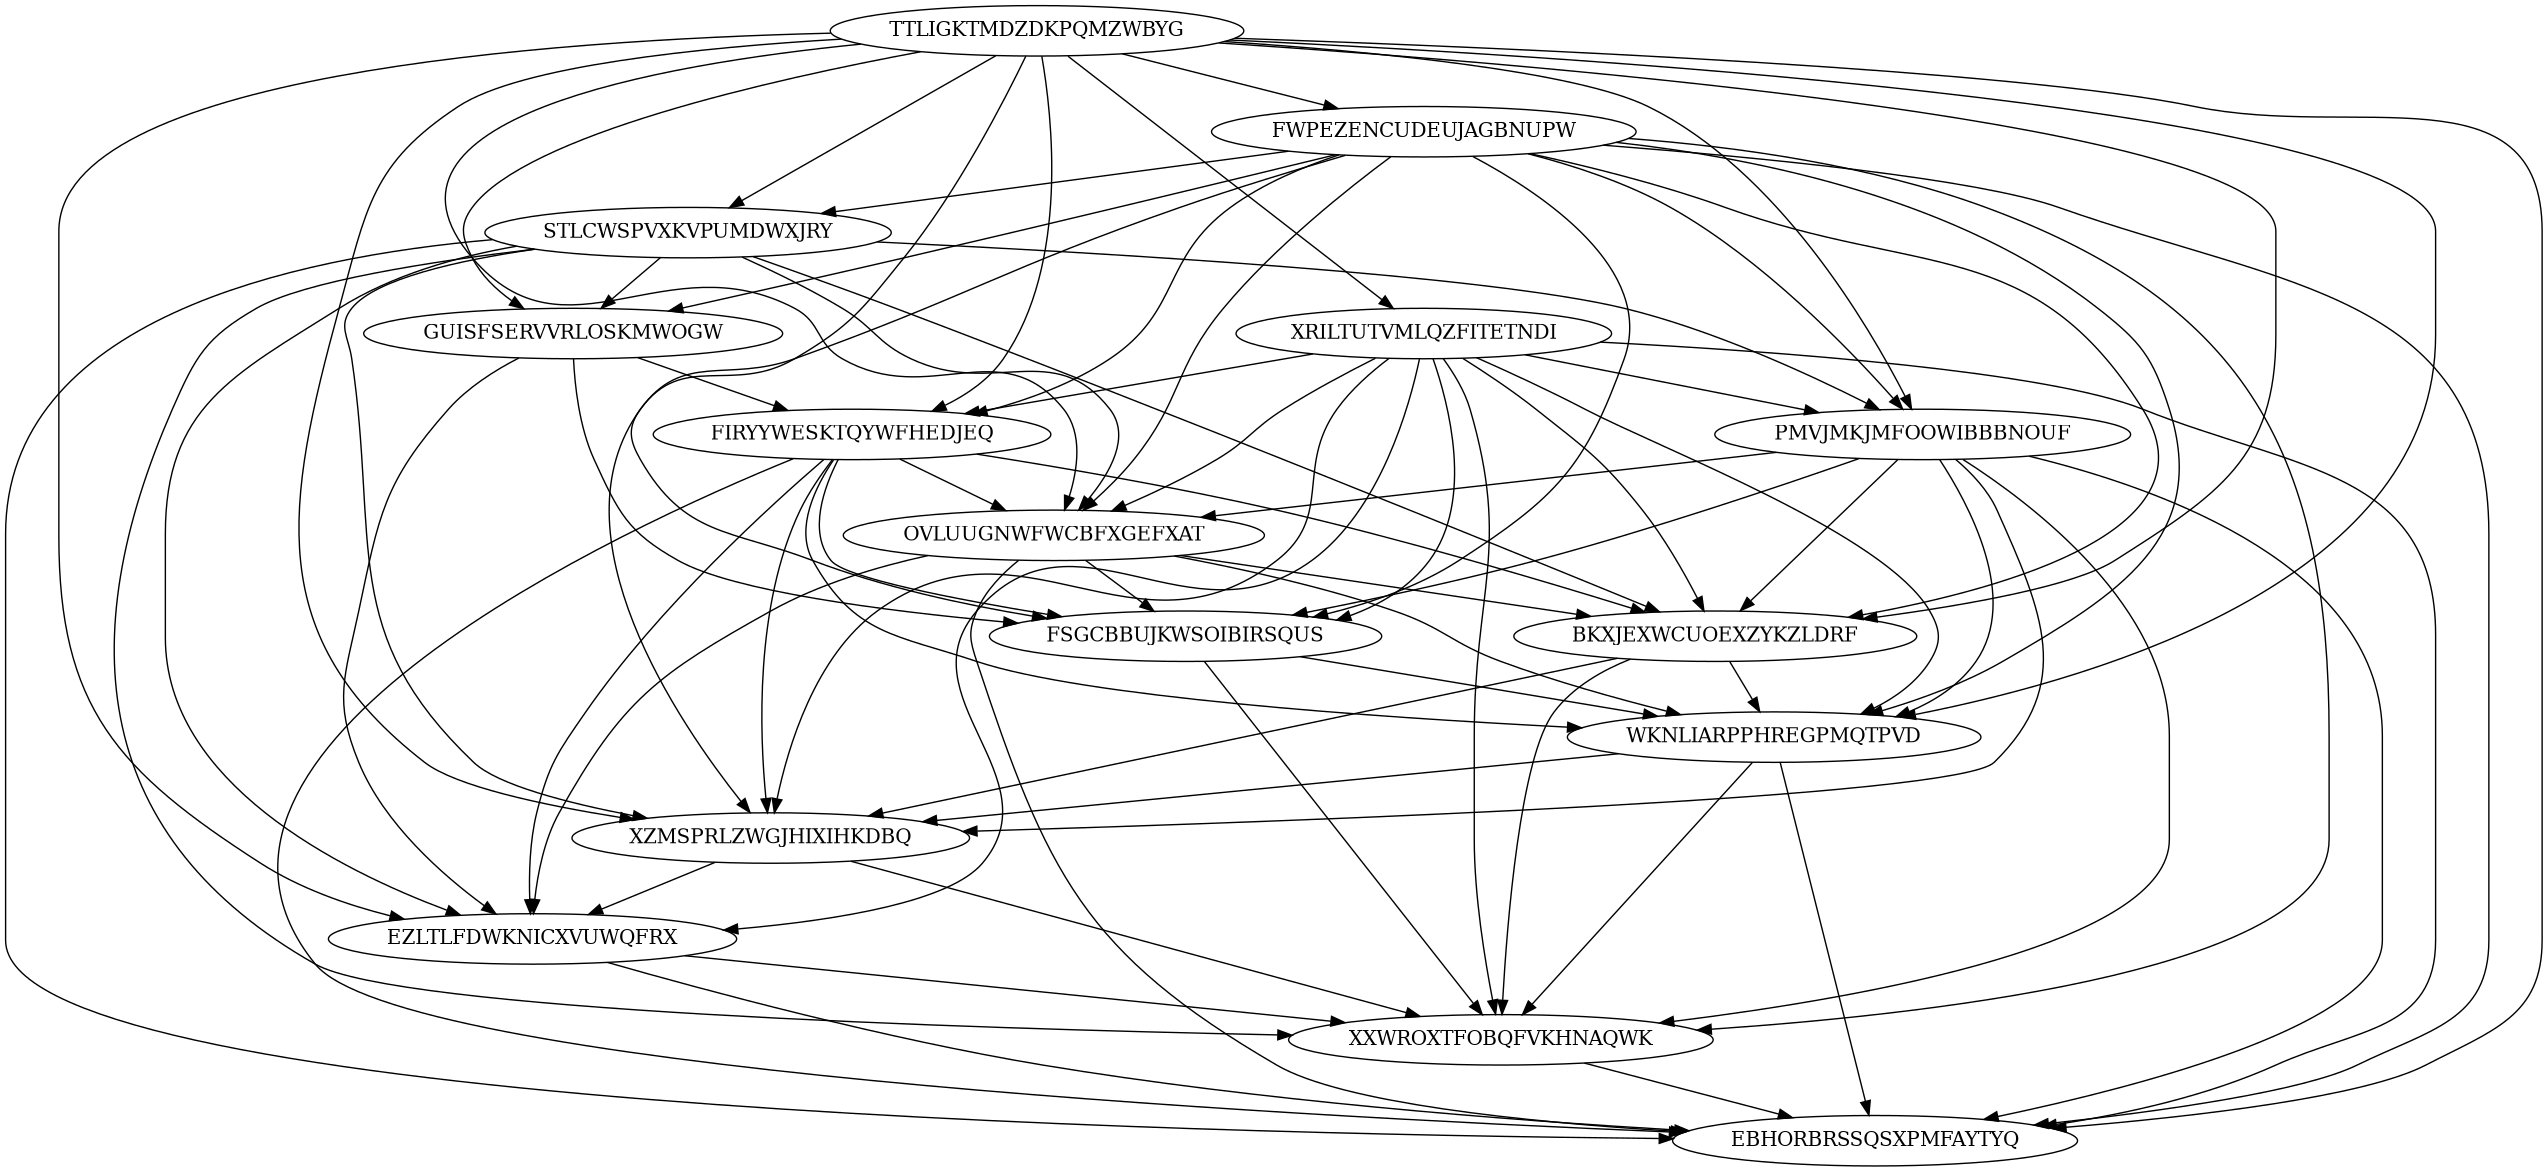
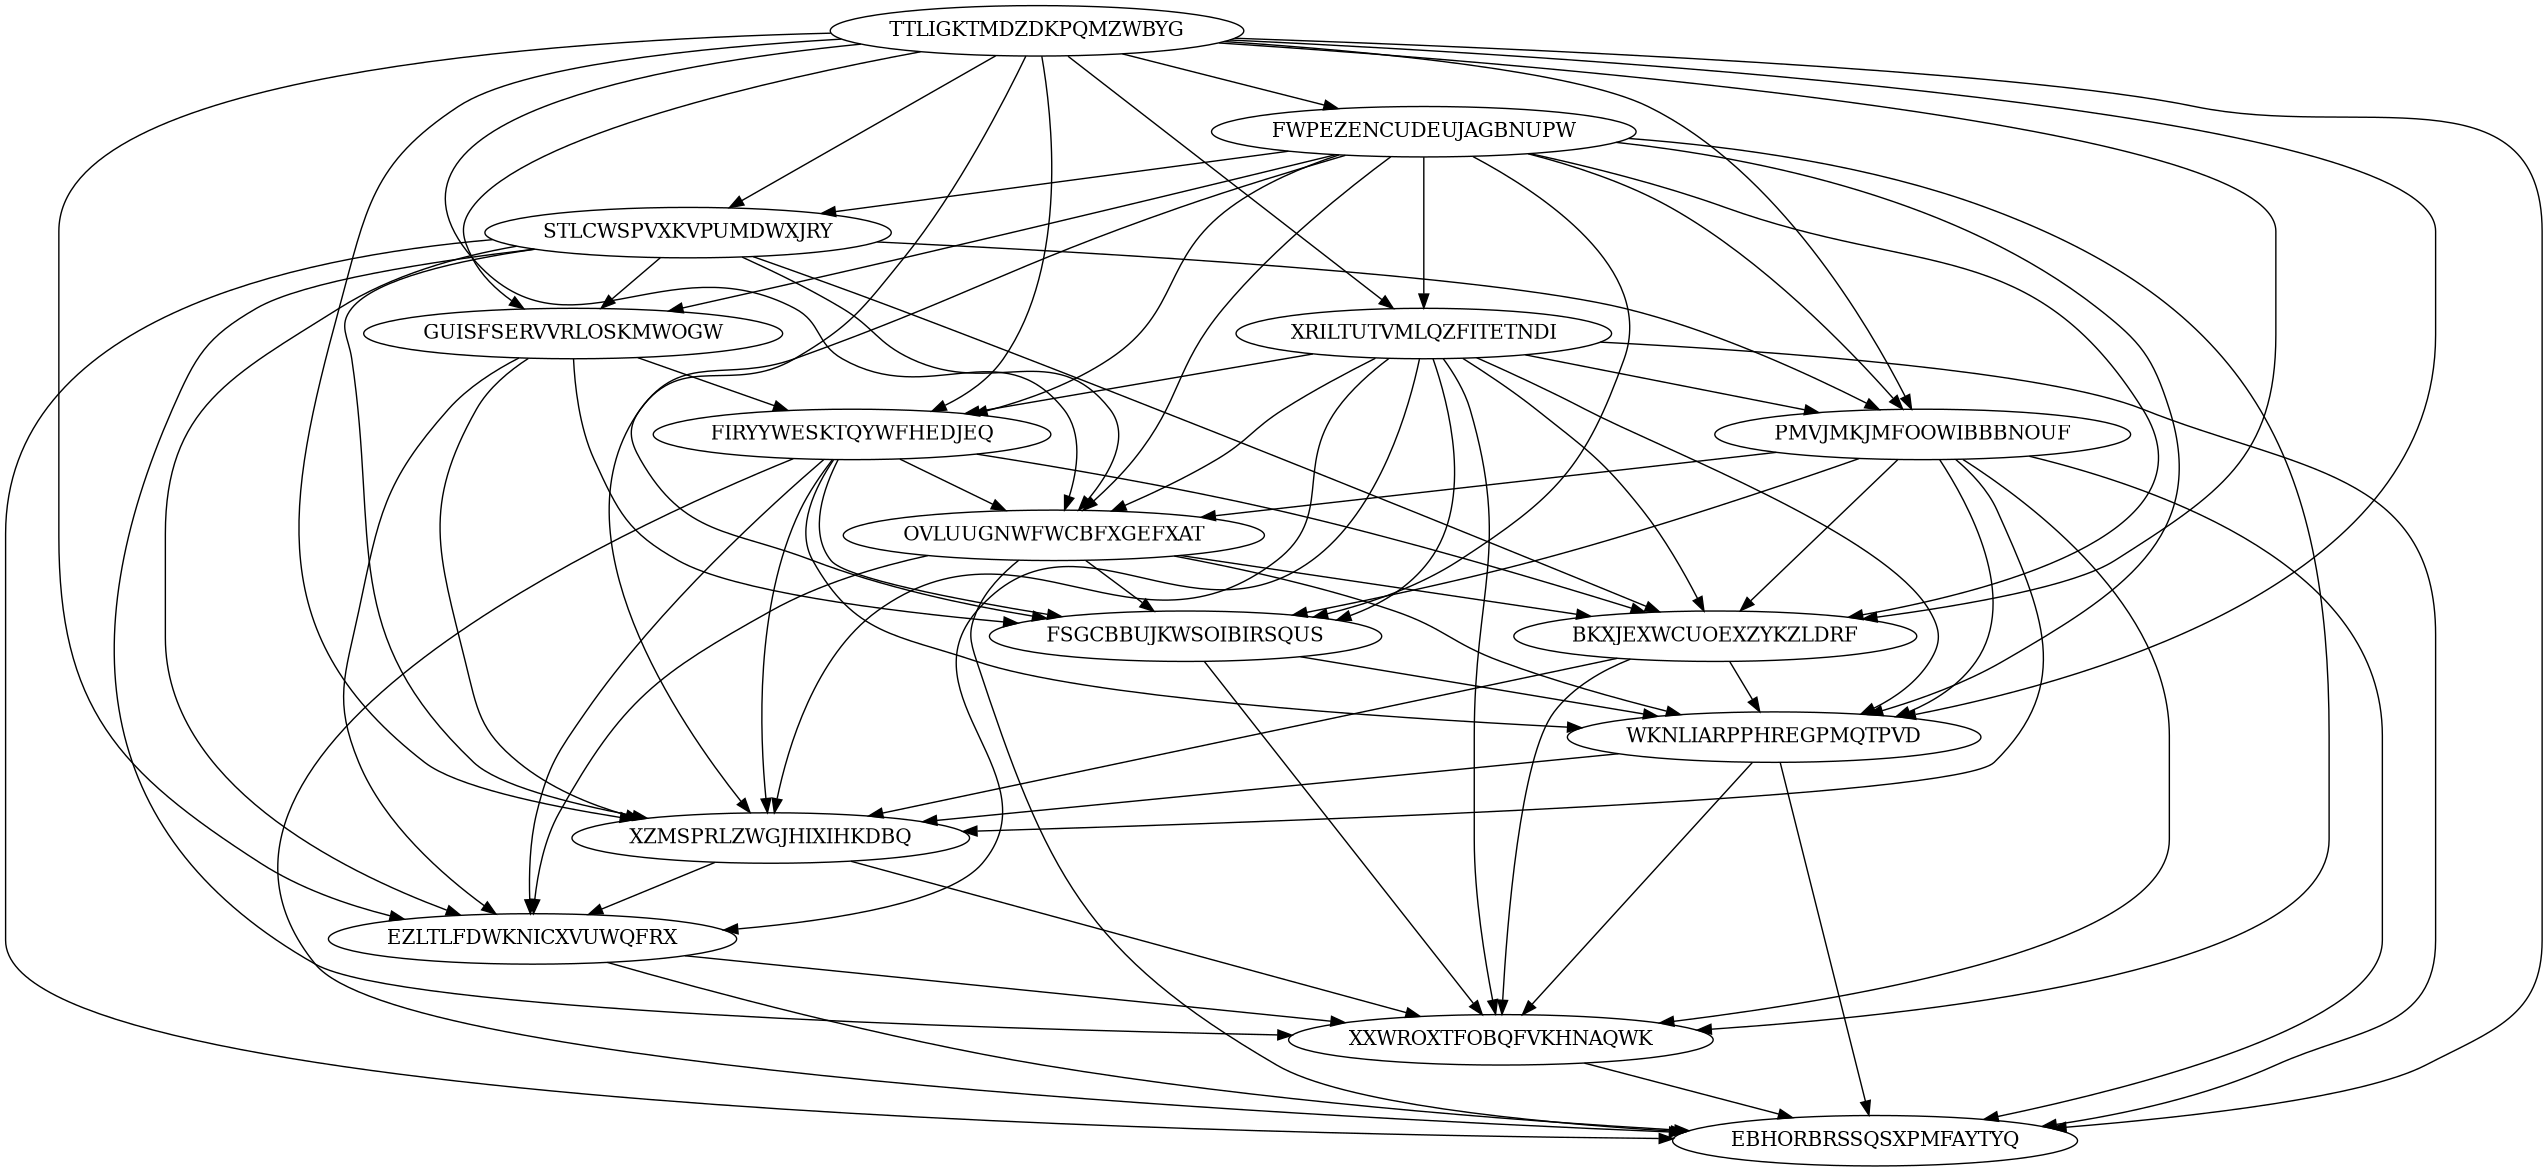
edge "FWPEZENCUDEUJAGBNUPW" -> "EBHORBRSSQSXPMFAYTYQ": now "FWPEZENCUDEUJAGBNUPW" -> "XRILTUTVMLQZFITETNDI"
edge "GUISFSERVVRLOSKMWOGW" -> "XZMSPRLZWGJHIXIHKDBQ": added
